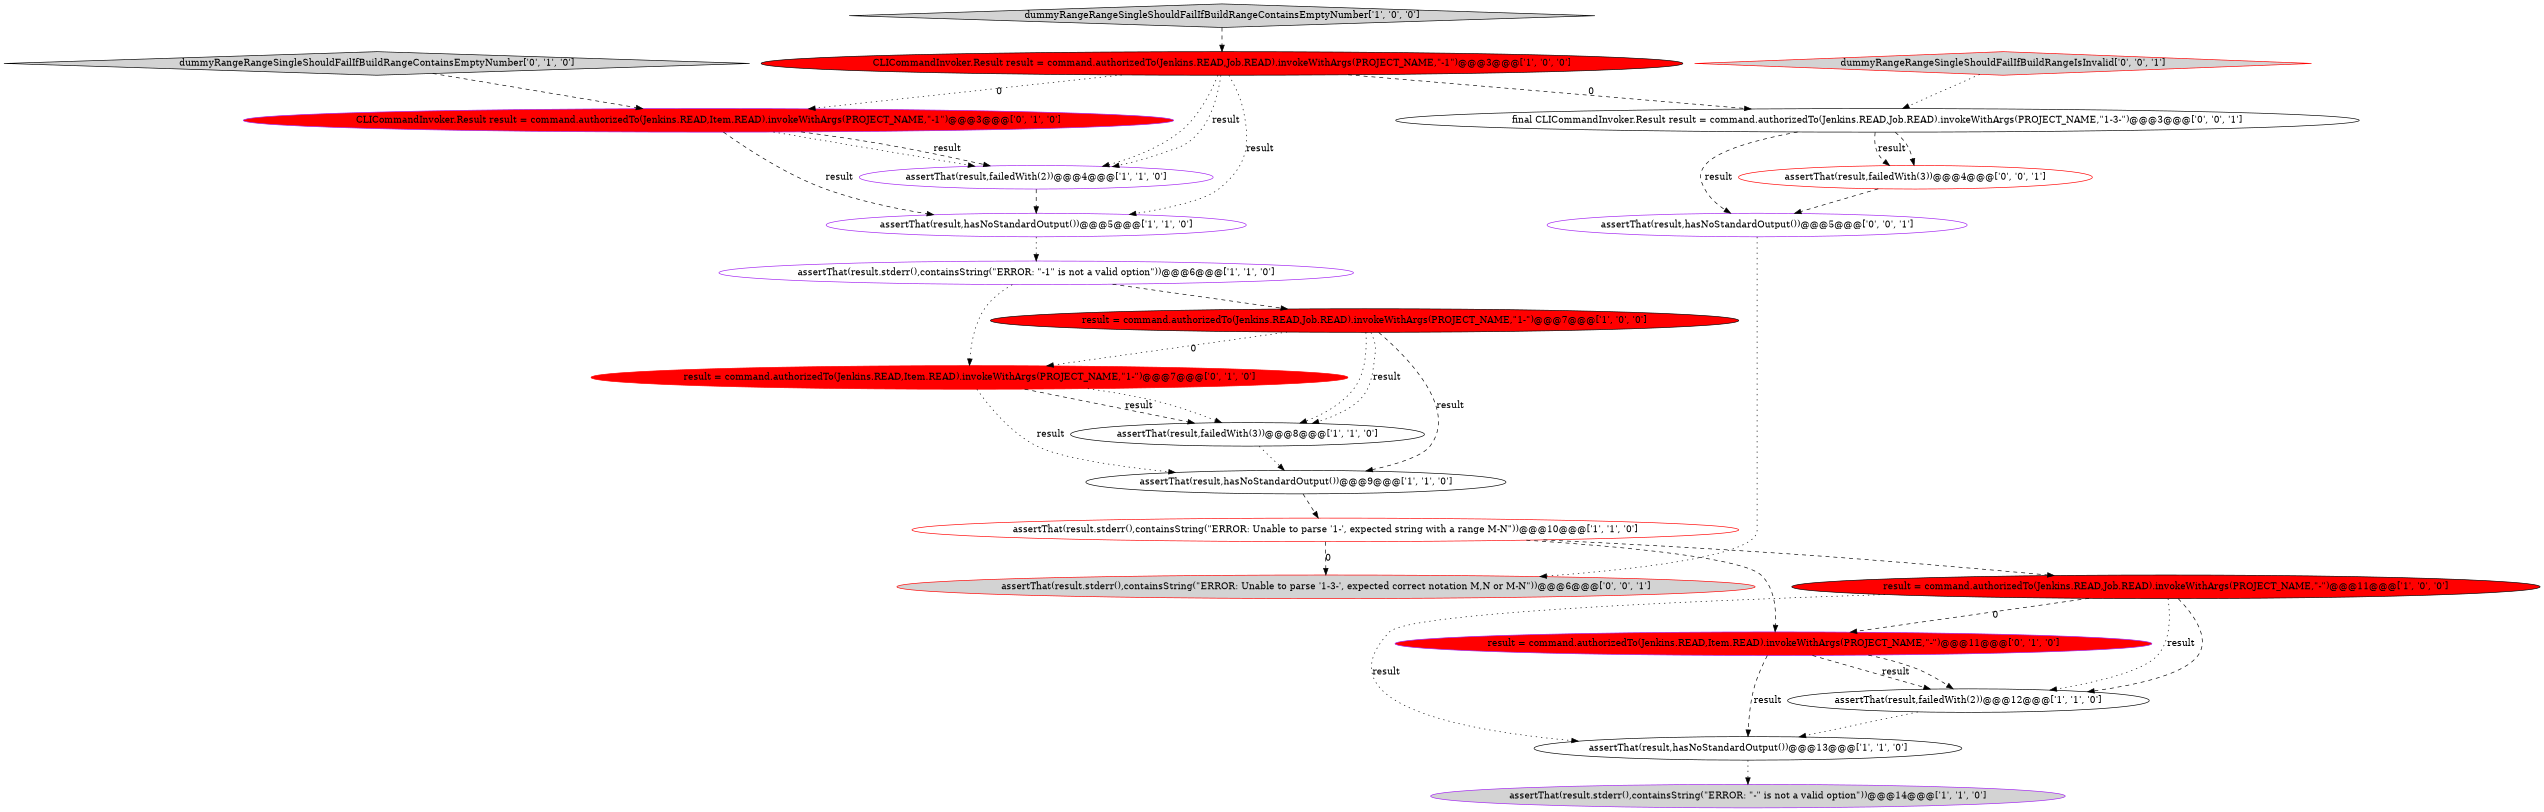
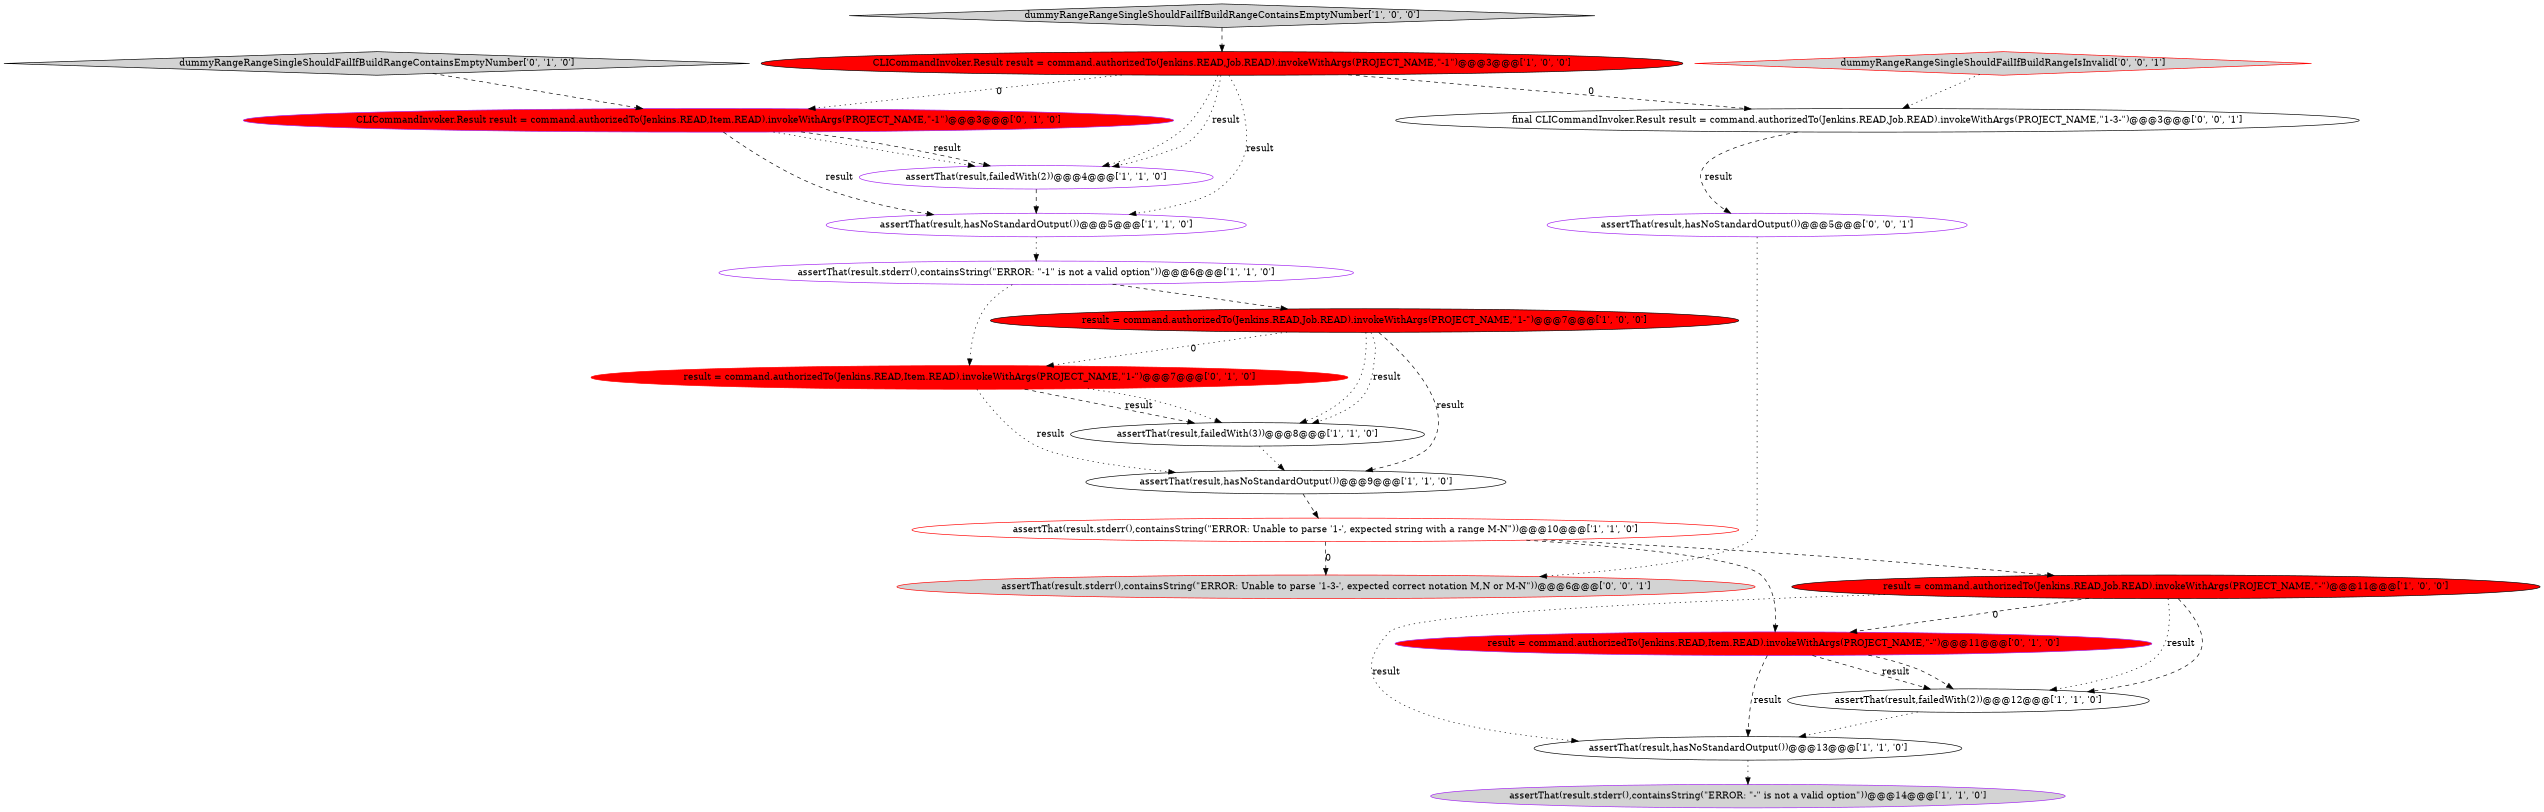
node "assertThat(result,failedWith(3))@@@4@@@['0', '0', '1']": removed
